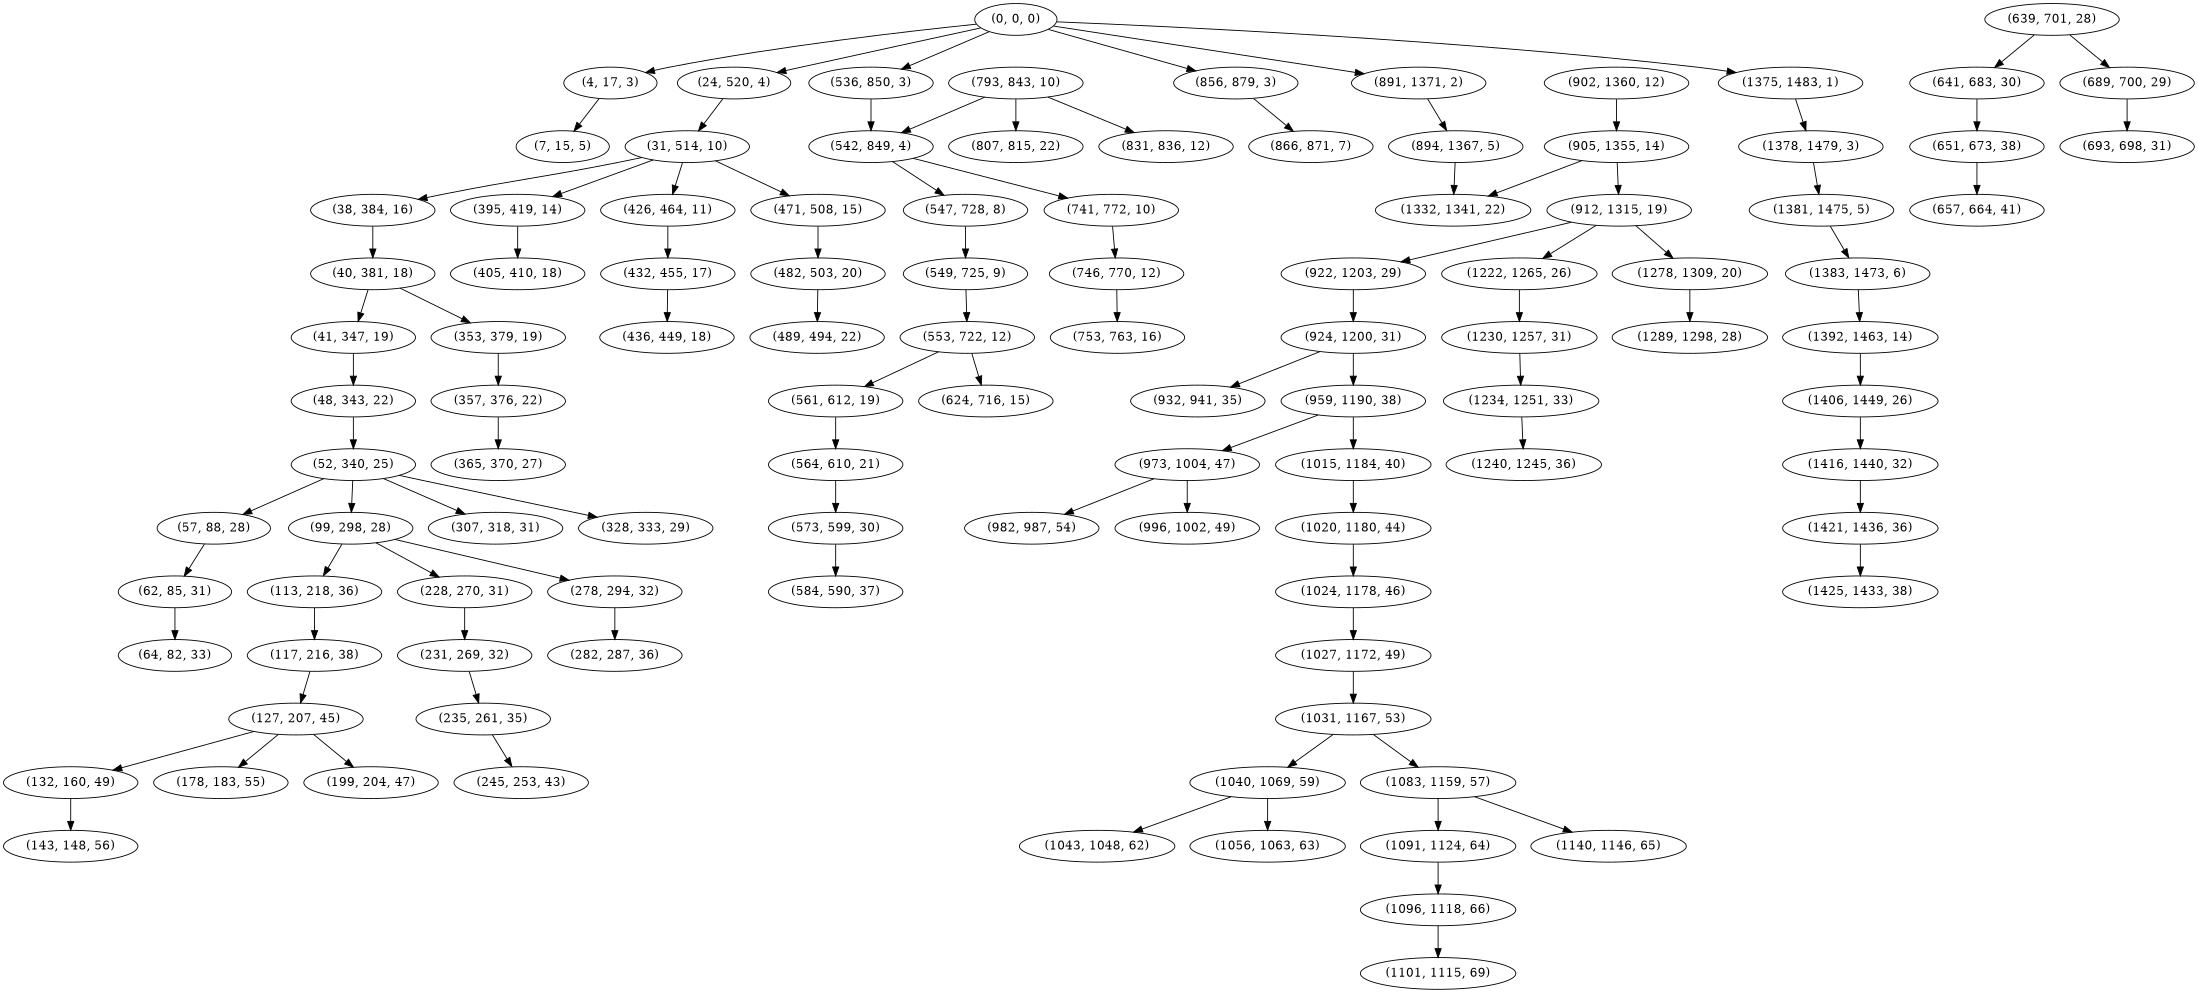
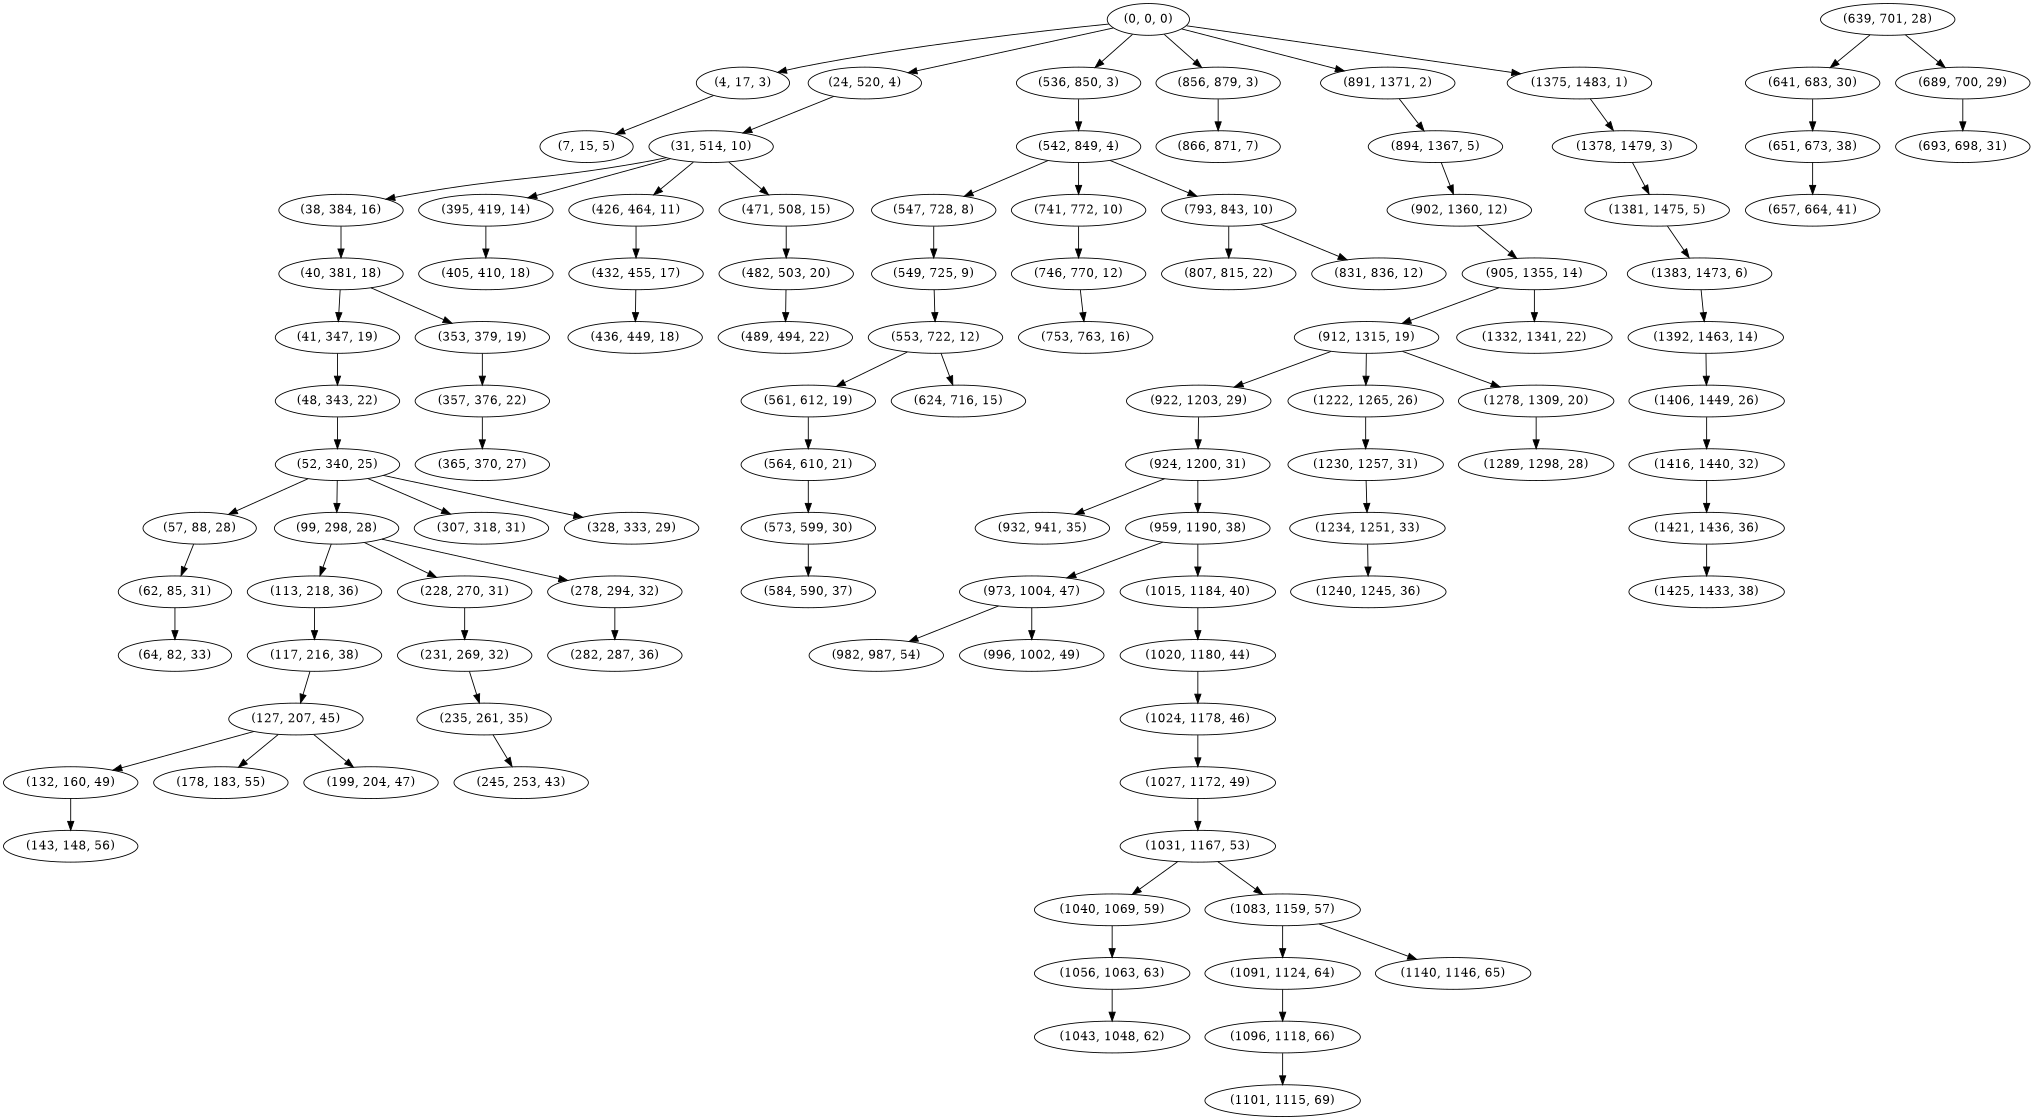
edge "(793, 843, 10)" -> "(542, 849, 4)": reversed
edge "(894, 1367, 5)" -> "(1332, 1341, 22)": now "(894, 1367, 5)" -> "(902, 1360, 12)"
edge "(1040, 1069, 59)" -> "(1043, 1048, 62)": now "(1056, 1063, 63)" -> "(1043, 1048, 62)"
